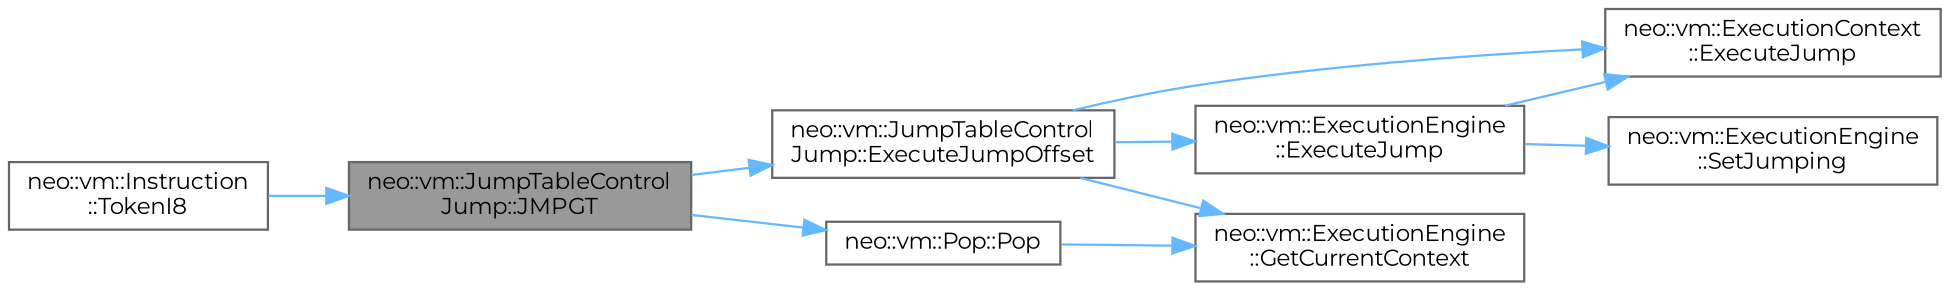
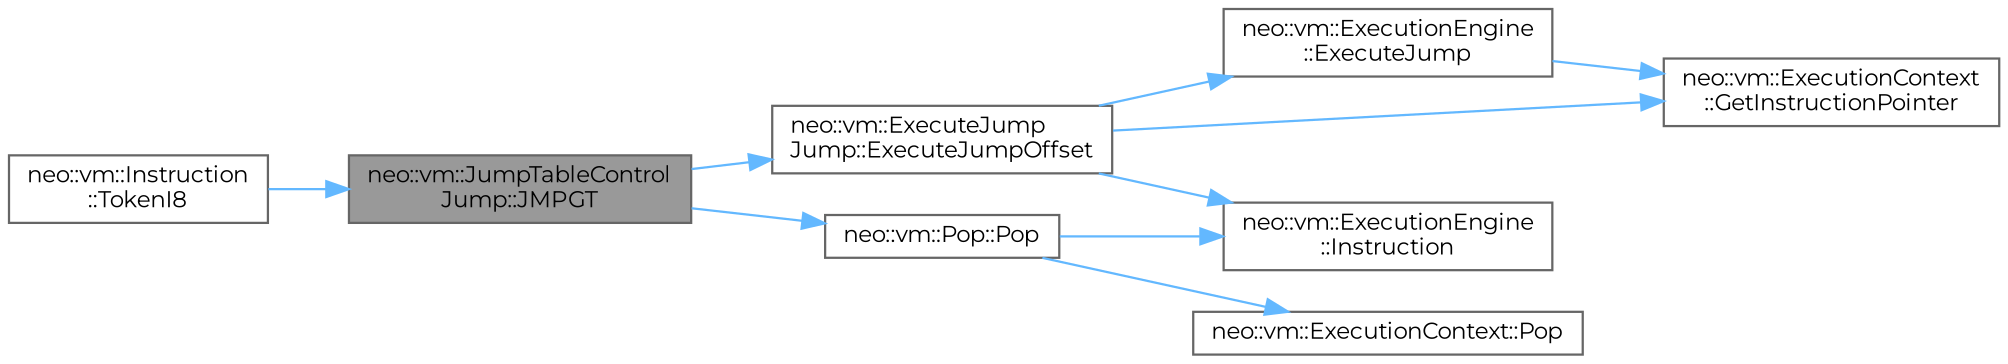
node "neo::vm::ExecutionContext ::ExecuteJump": label "neo::vm::ExecutionContext ::ExecuteJump" -> "neo::vm::ExecutionContext ::GetInstructionPointer"
node "neo::vm::JumpTableControl Jump::ExecuteJumpOffset": label "neo::vm::JumpTableControl Jump::ExecuteJumpOffset" -> "neo::vm::ExecuteJump Jump::ExecuteJumpOffset"
node "neo::vm::ExecutionEngine ::SetJumping": removed
node "neo::vm::ExecutionEngine ::GetCurrentContext": label "neo::vm::ExecutionEngine ::GetCurrentContext" -> "neo::vm::ExecutionEngine ::Instruction"
node "neo::vm::ExecutionContext::Pop": added
